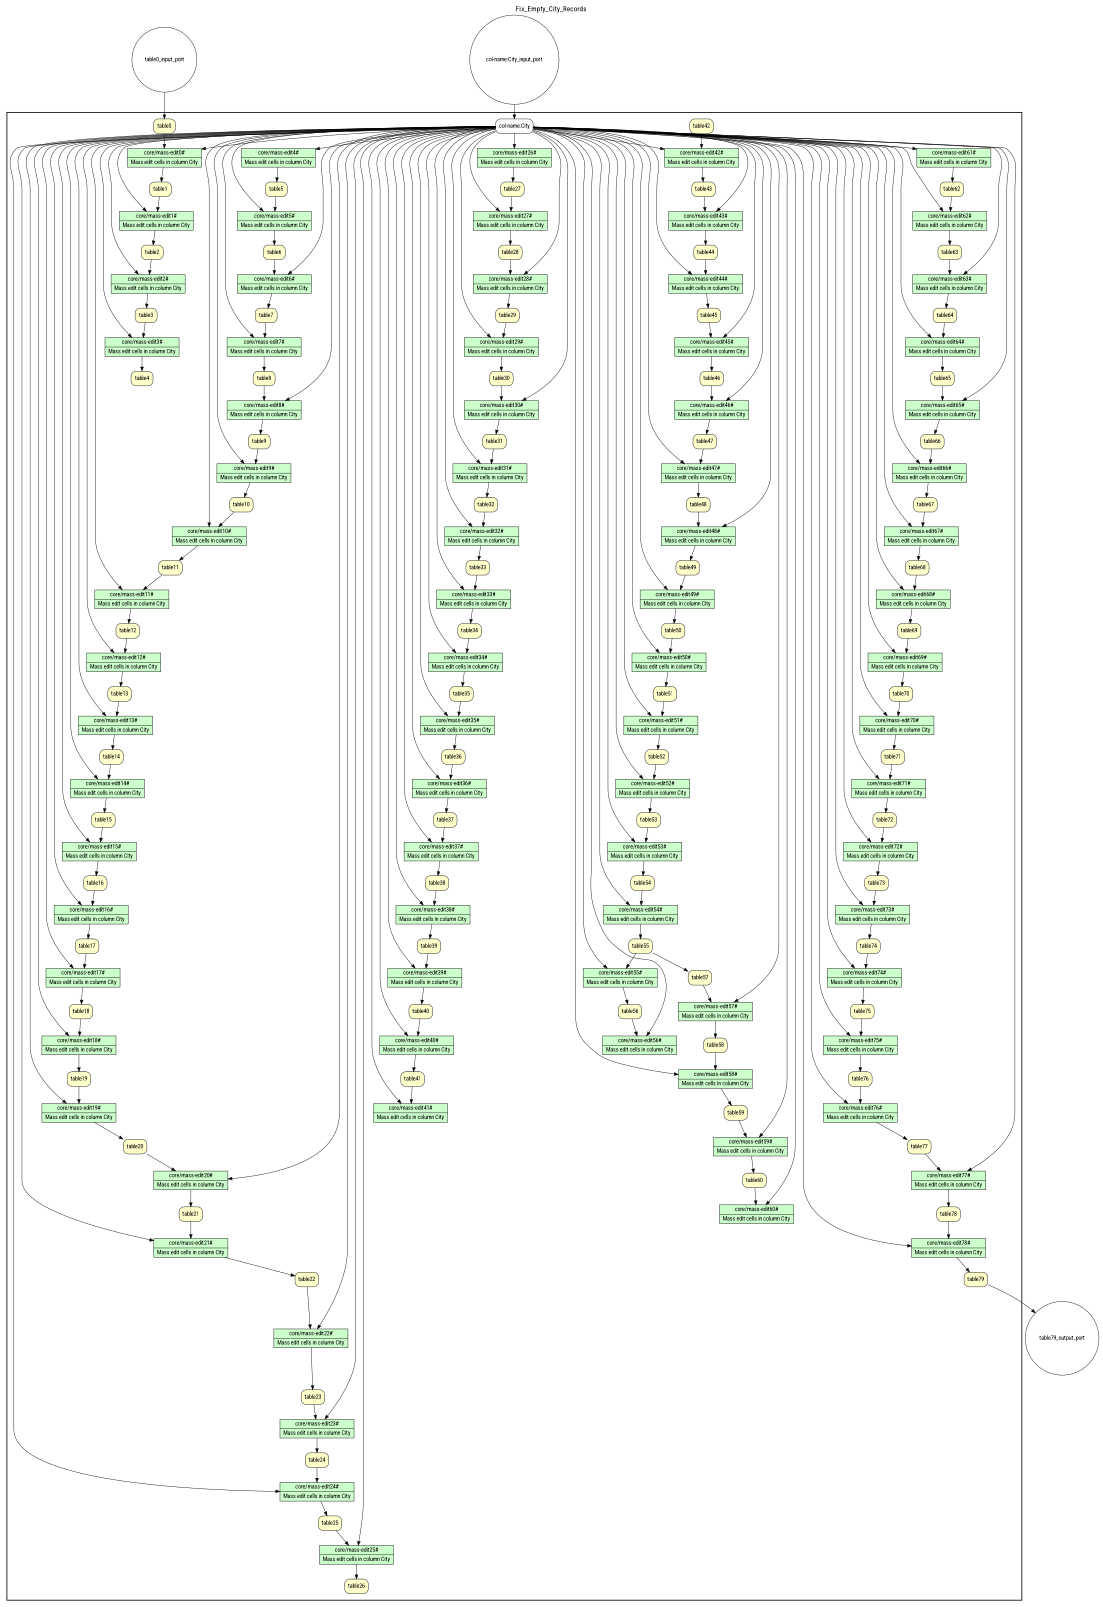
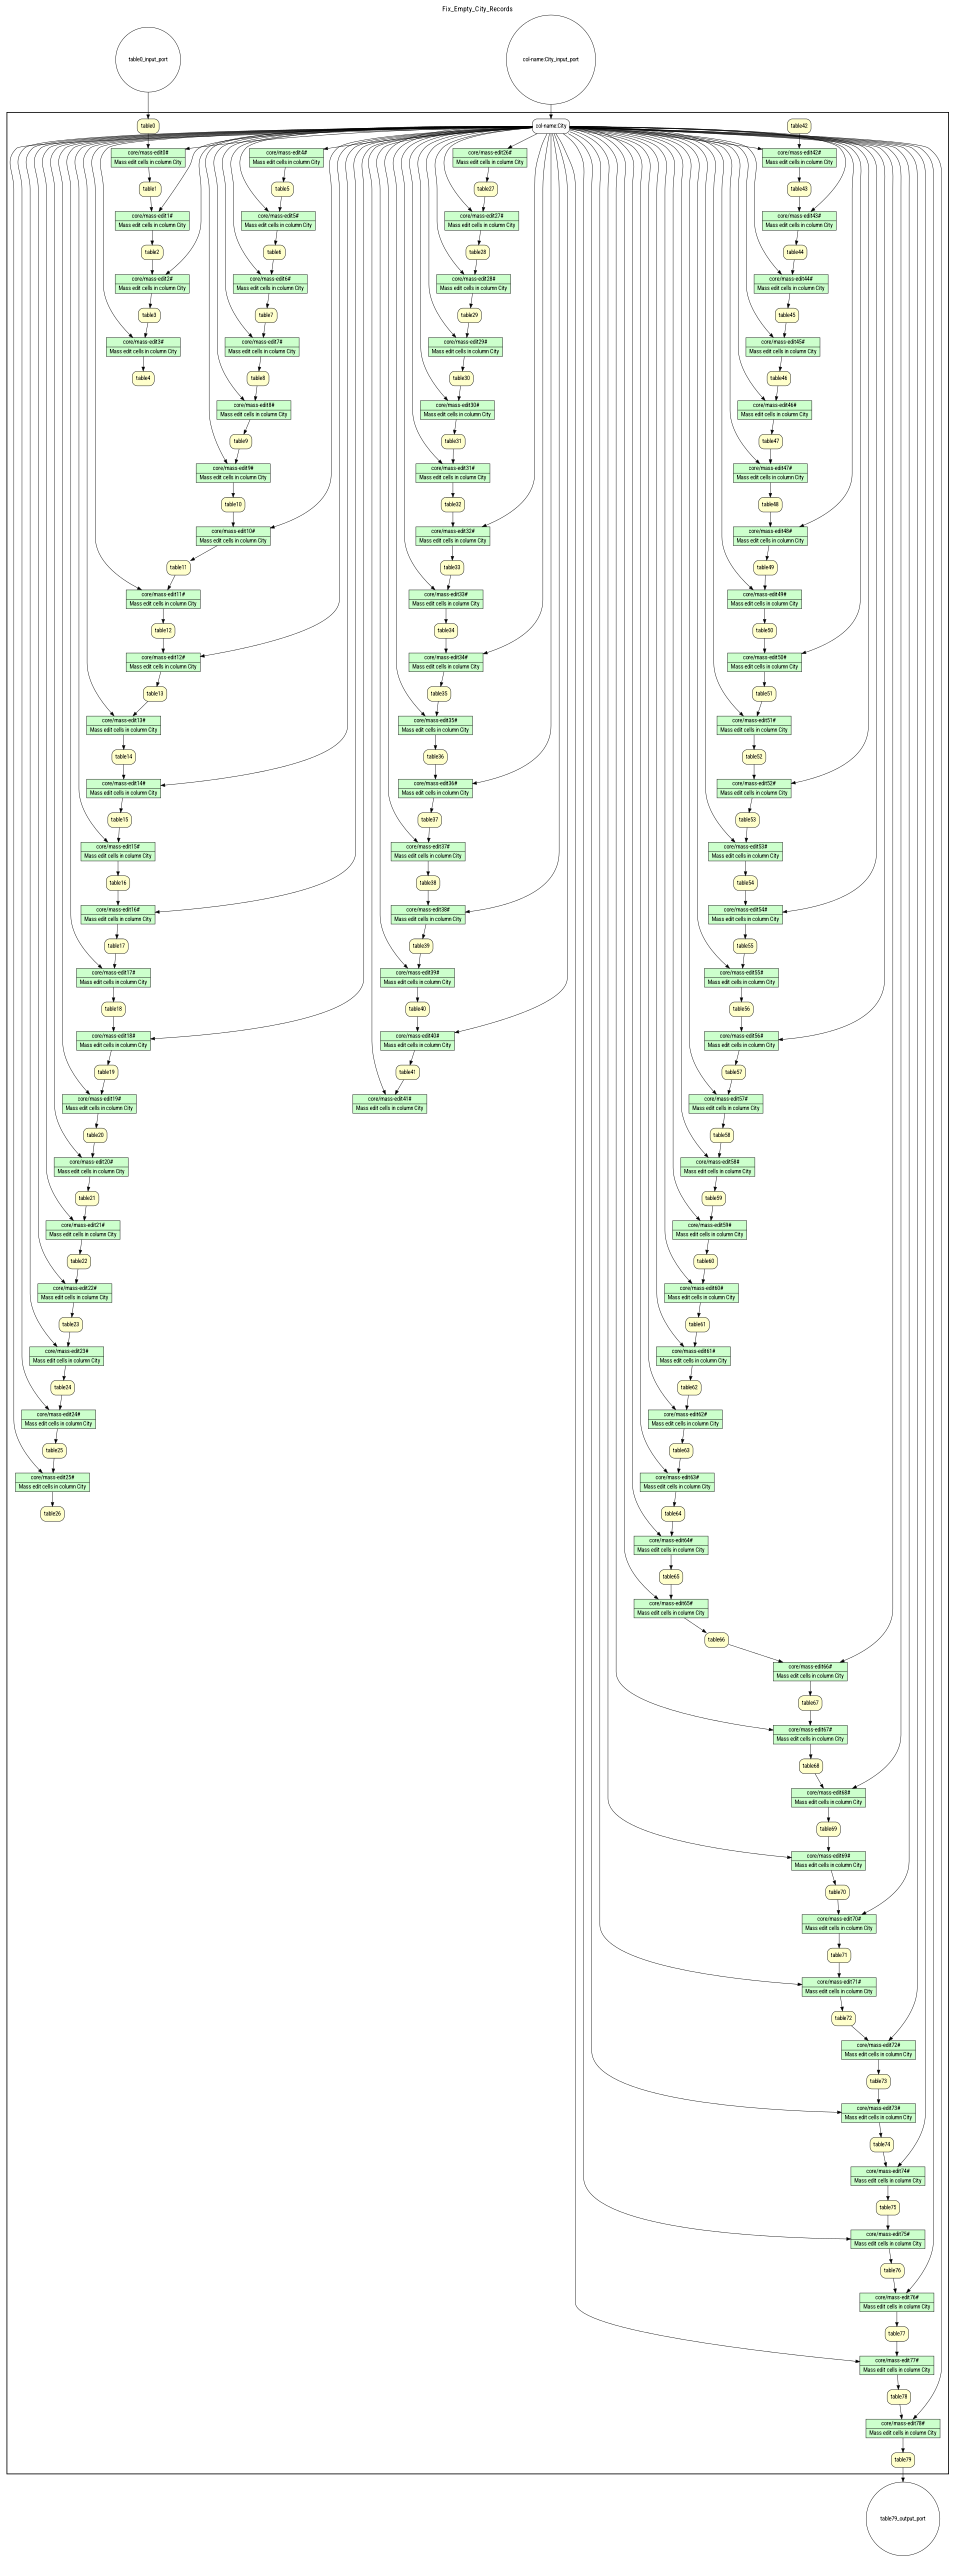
edge "table55" -> "table57": now "core/mass-edit56#" -> "table57"
node "table61": added
